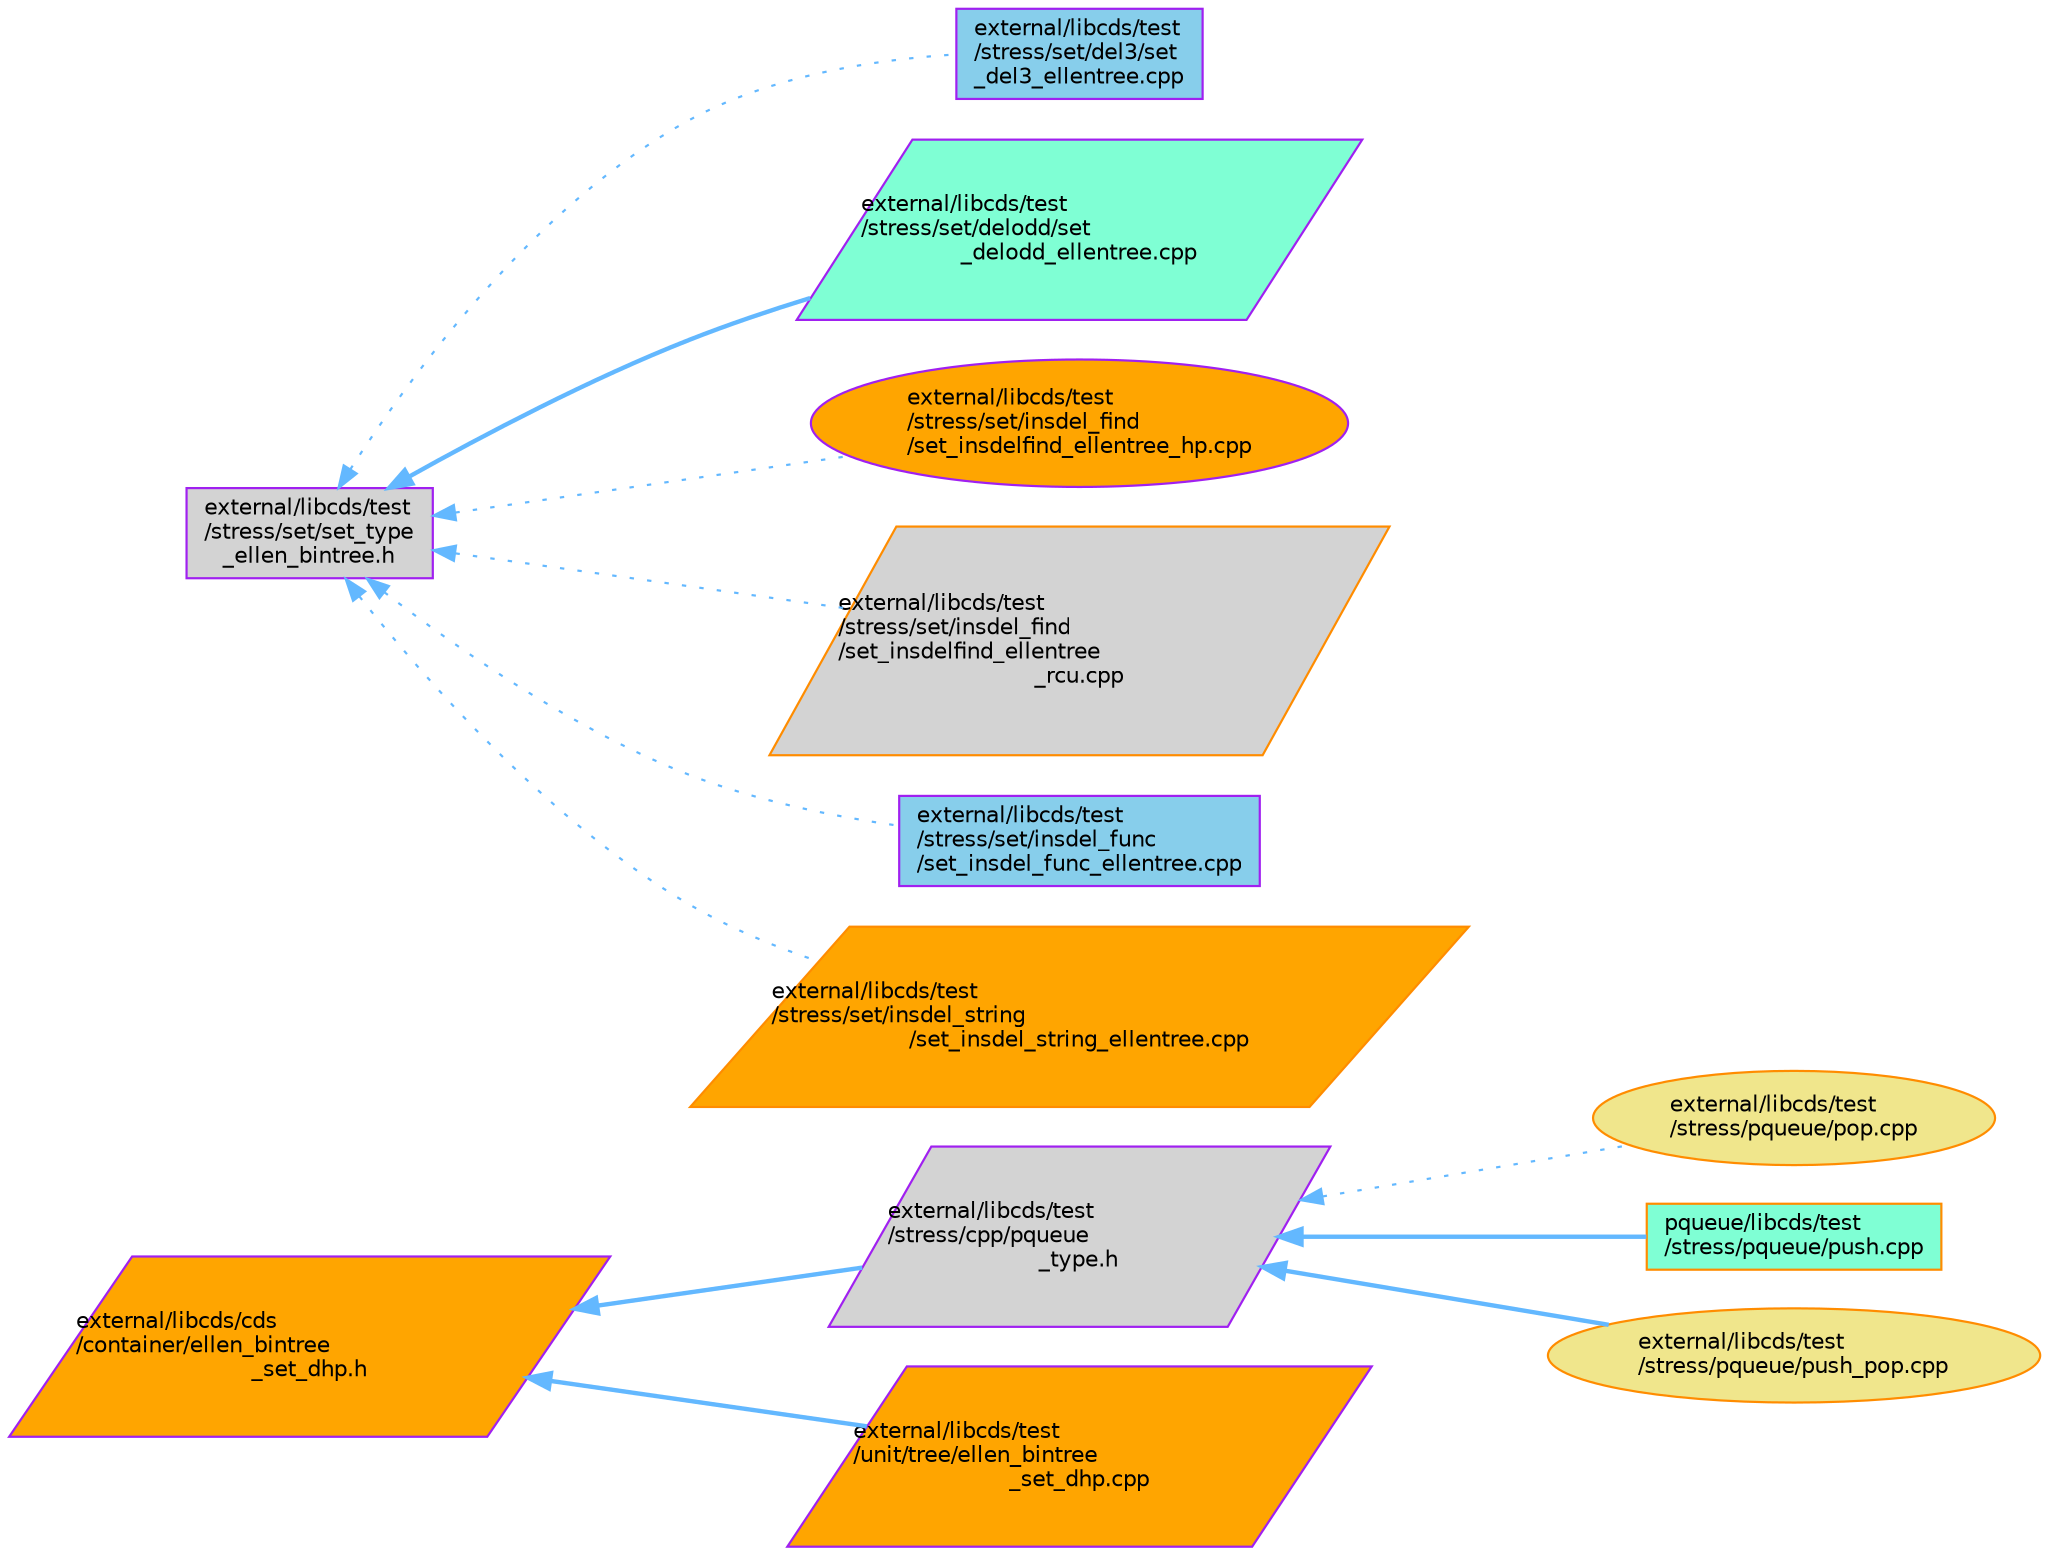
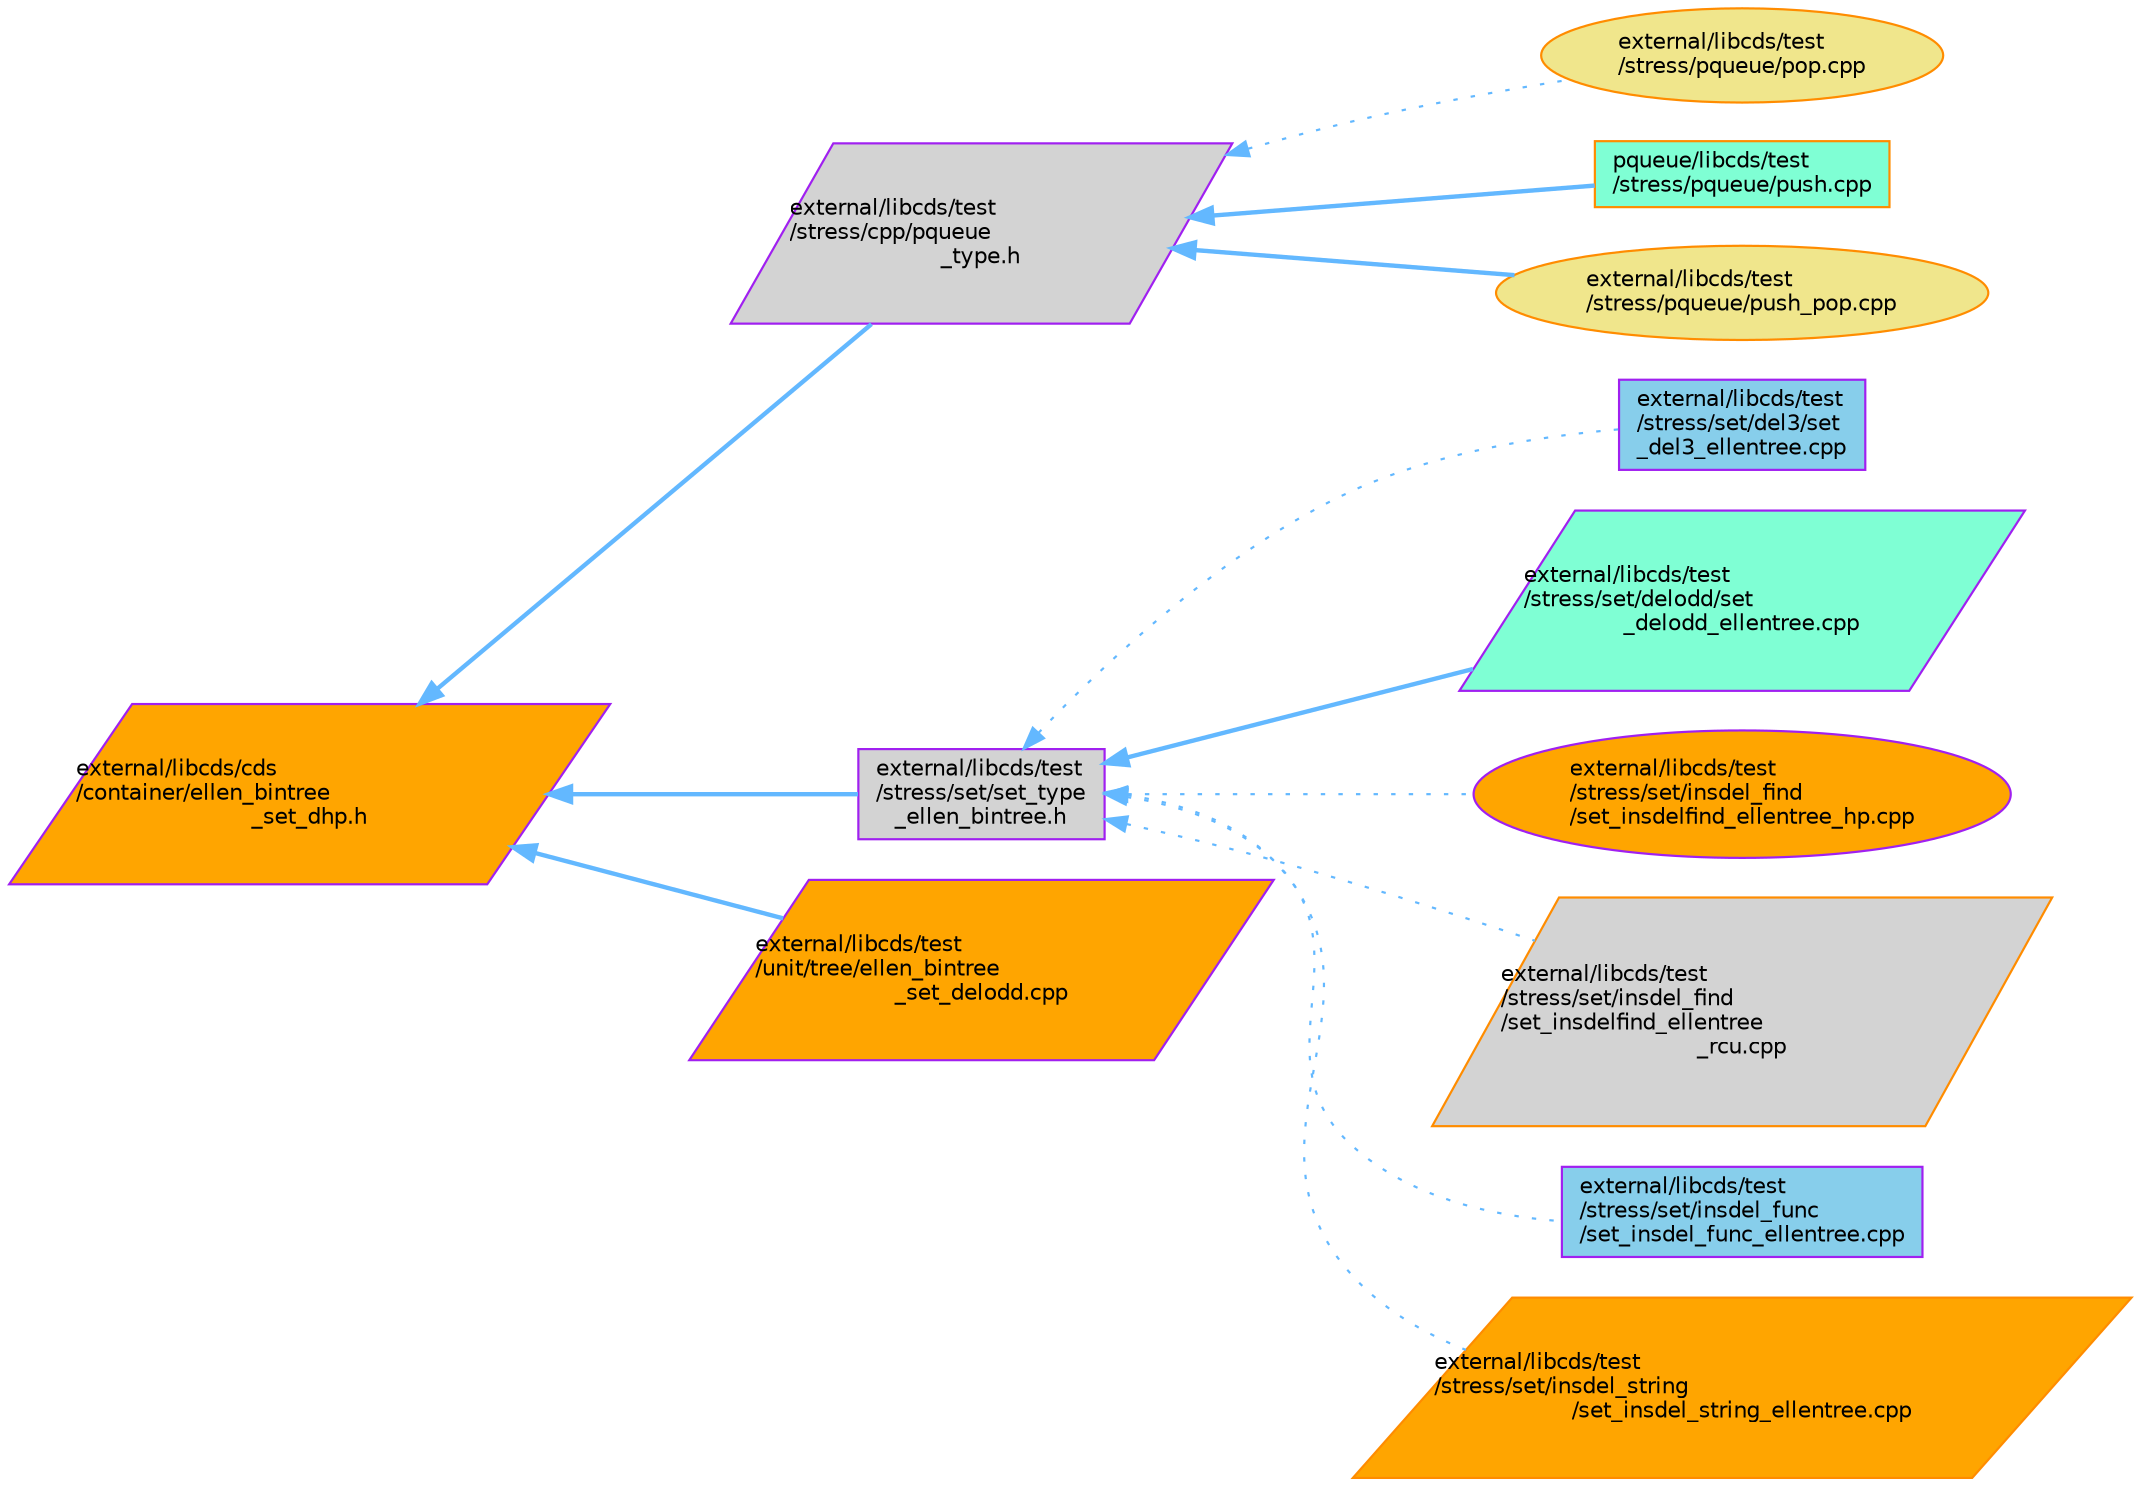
edge "external/libcds/test /stress/set/set_type _ellen_bintree.h" -> "external/libcds/cds /container/ellen_bintree _set_dhp.h": added
node "external/libcds/test /unit/tree/ellen_bintree _set_dhp.cpp": label "external/libcds/test /unit/tree/ellen_bintree _set_dhp.cpp" -> "external/libcds/test /unit/tree/ellen_bintree _set_delodd.cpp"
